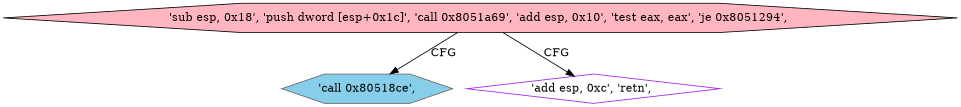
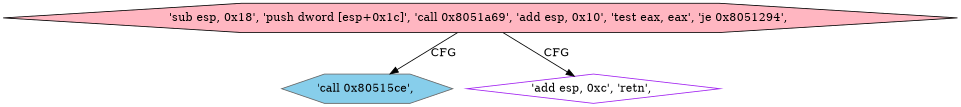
node "'call 0x80518ce',": label "'call 0x80518ce'," -> "'call 0x80515ce',"
